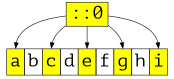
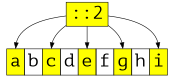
node "::0": label "::0" -> "::2"
